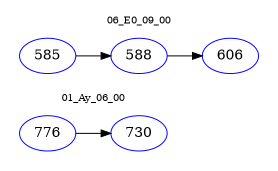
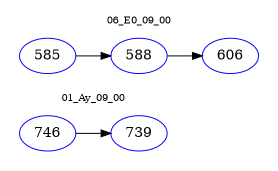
cluster "01_Ay_06_00": label "01_Ay_06_00" -> "01_Ay_09_00"
node "776": label "776" -> "746"
node "730": label "730" -> "739"
